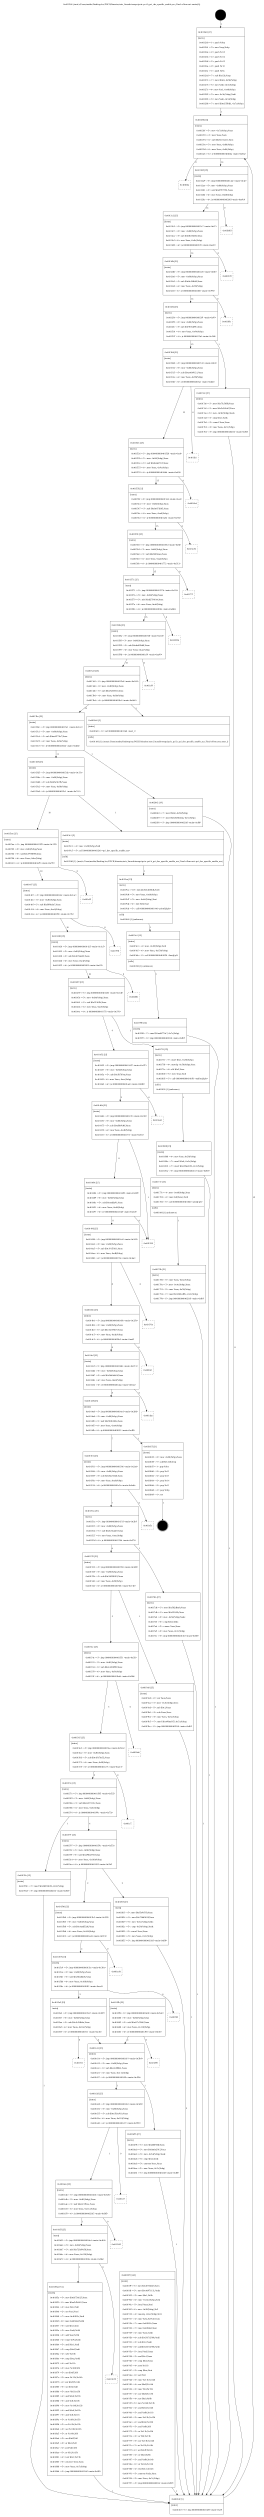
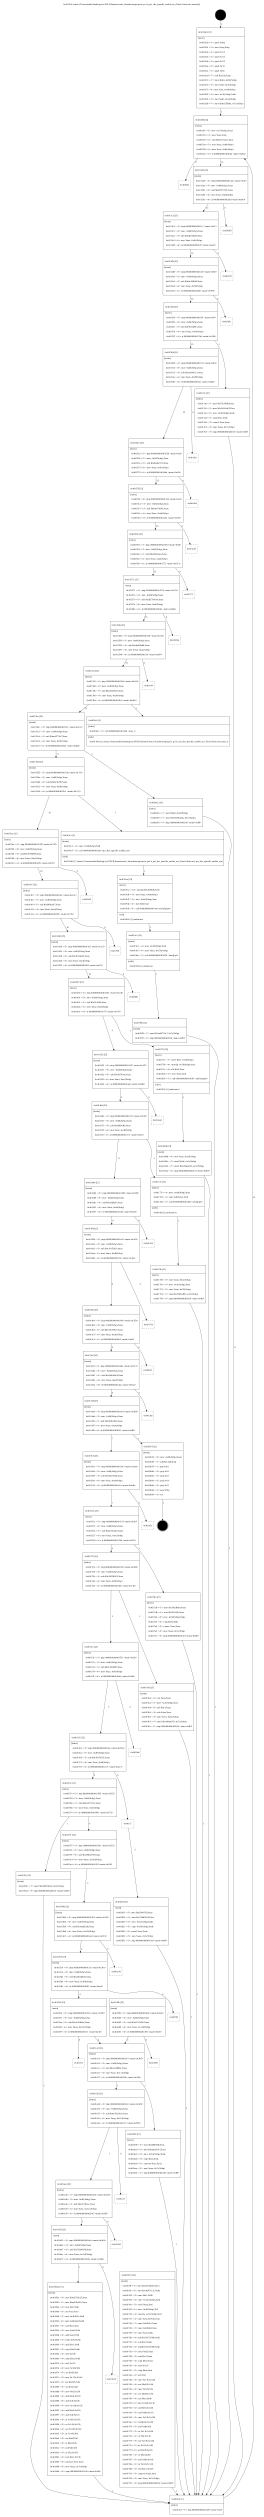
edge "0x40146b [25]" -> "0x402128": now "0x40146b [25]" -> "0x40177e [13]"
edge "0x401597 [25]" -> "0x40181f [27]": now "0x401c73" -> "0x40181f [27]"
